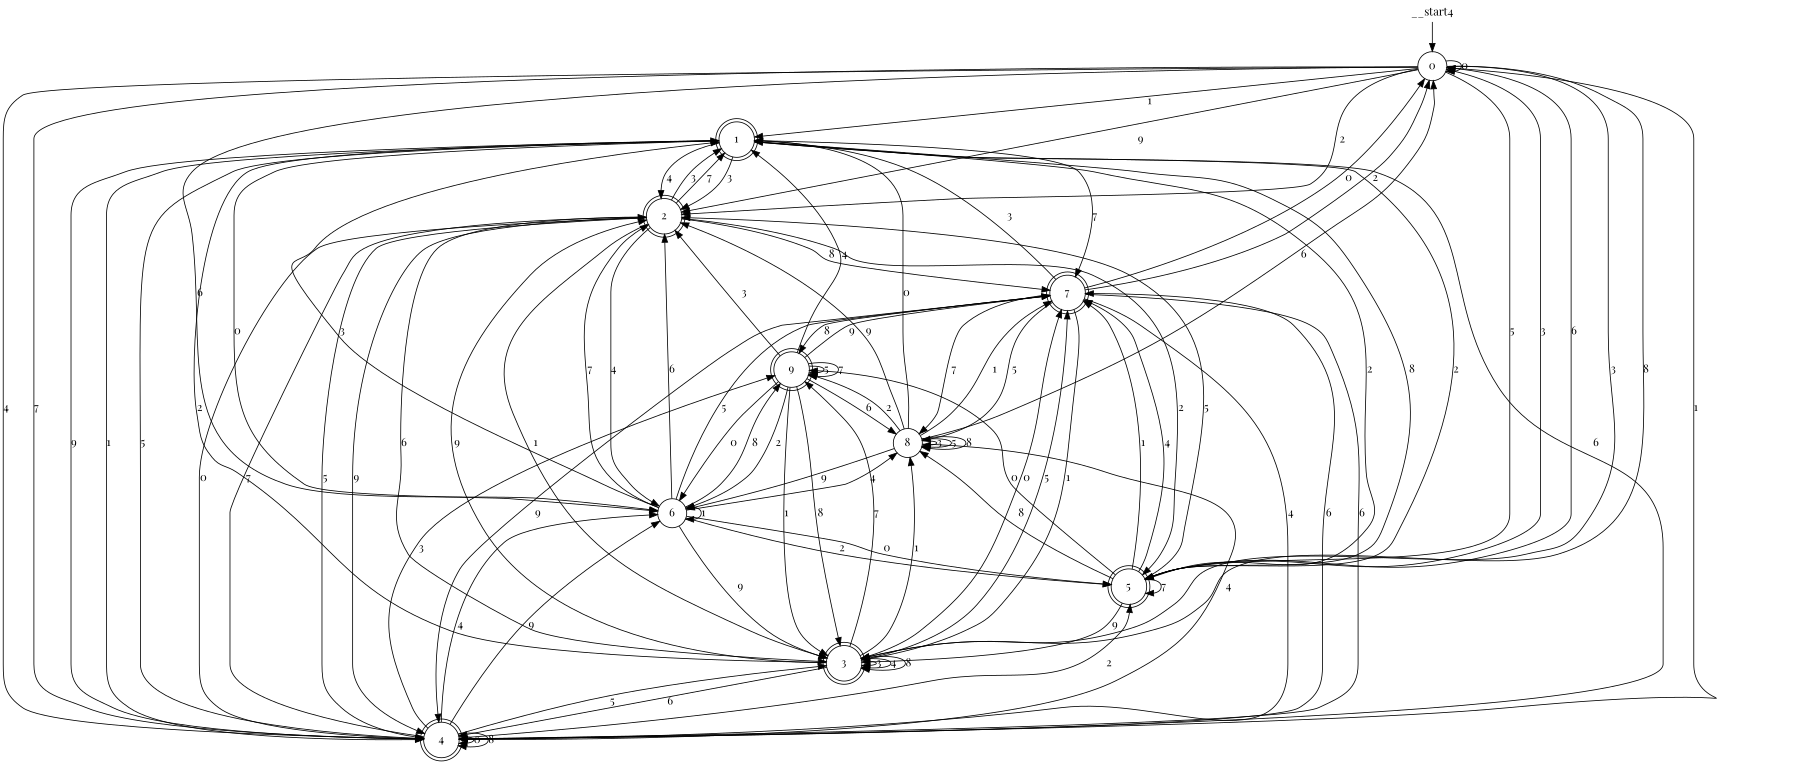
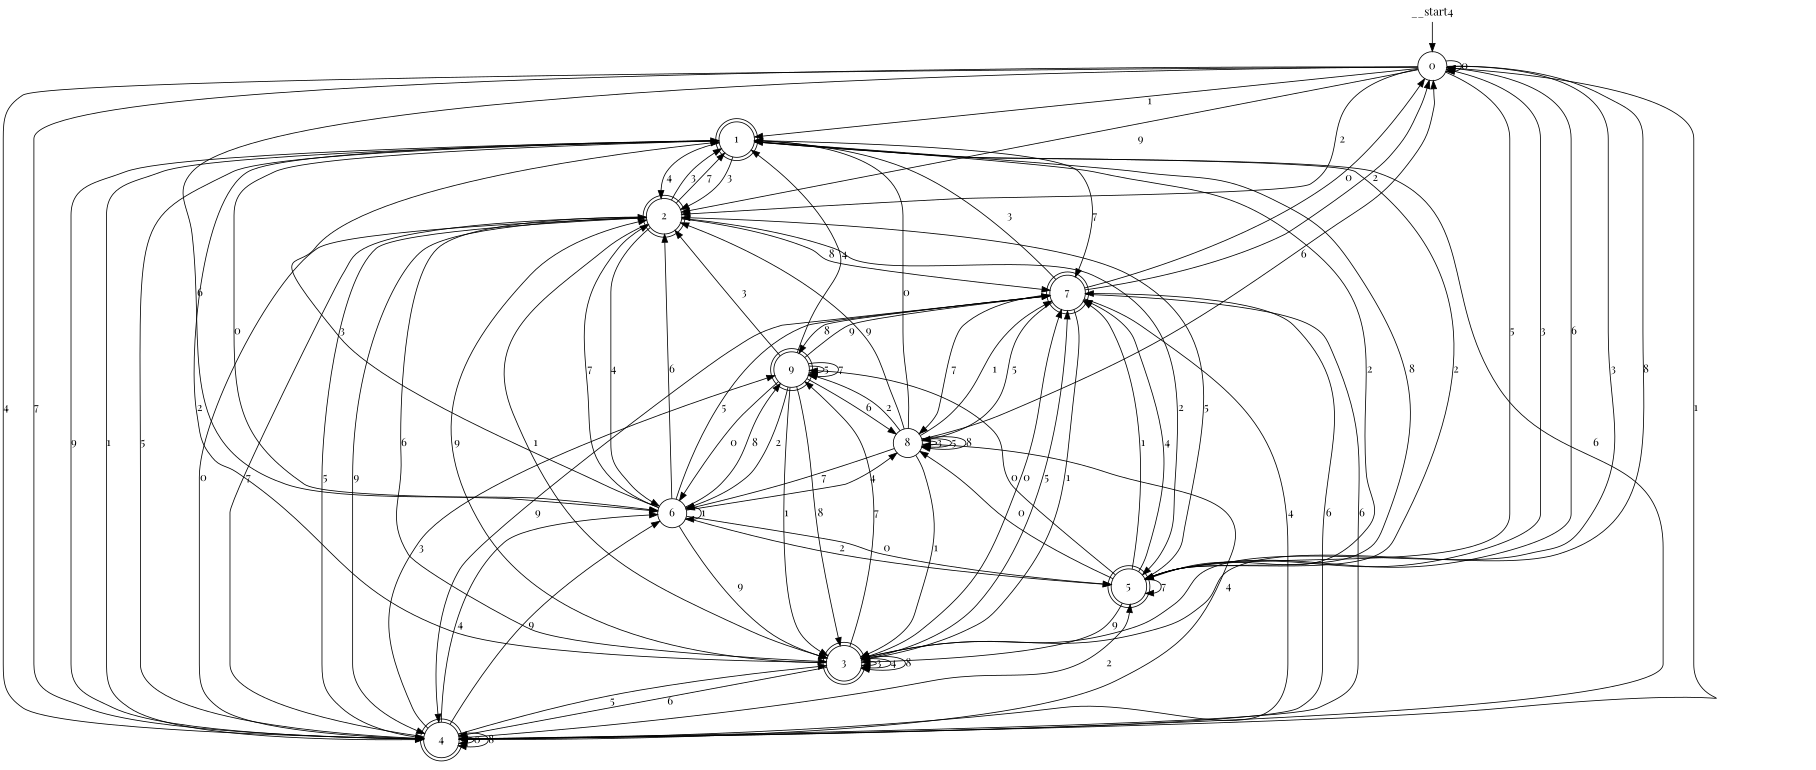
edge "8" -> "6": label "9" -> "7"
edge "5" -> "8": label "8" -> "0"
edge "3" -> "8": reversed
